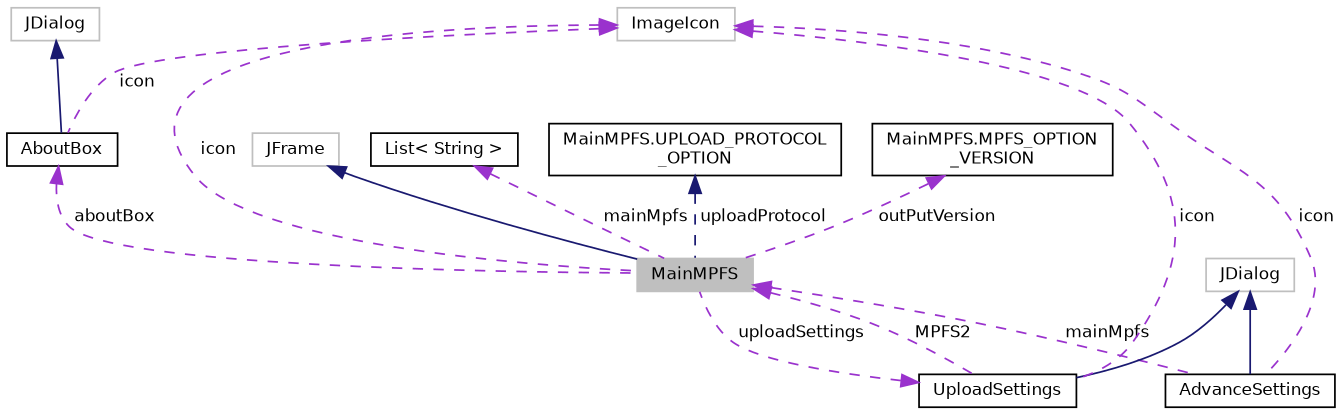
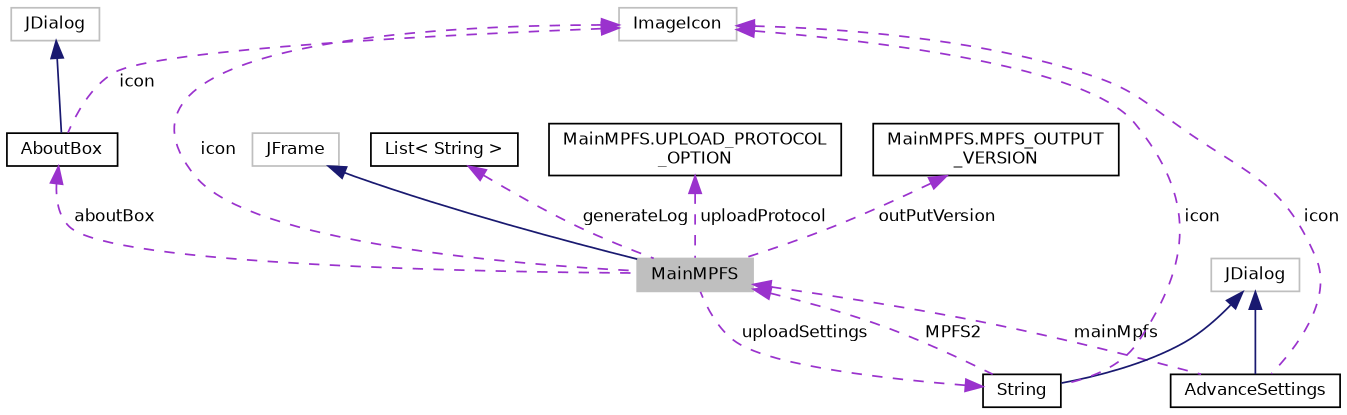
node "MainMPFS.MPFS_OPTION _VERSION": label "MainMPFS.MPFS_OPTION _VERSION" -> "MainMPFS.MPFS_OUTPUT _VERSION"
edge "MainMPFS" -> "List< String >": label " mainMpfs" -> " generateLog"
edge "MainMPFS" -> "MainMPFS.UPLOAD_PROTOCOL _OPTION": color midnightblue -> darkorchid3
node "UploadSettings": label "UploadSettings" -> "String"
